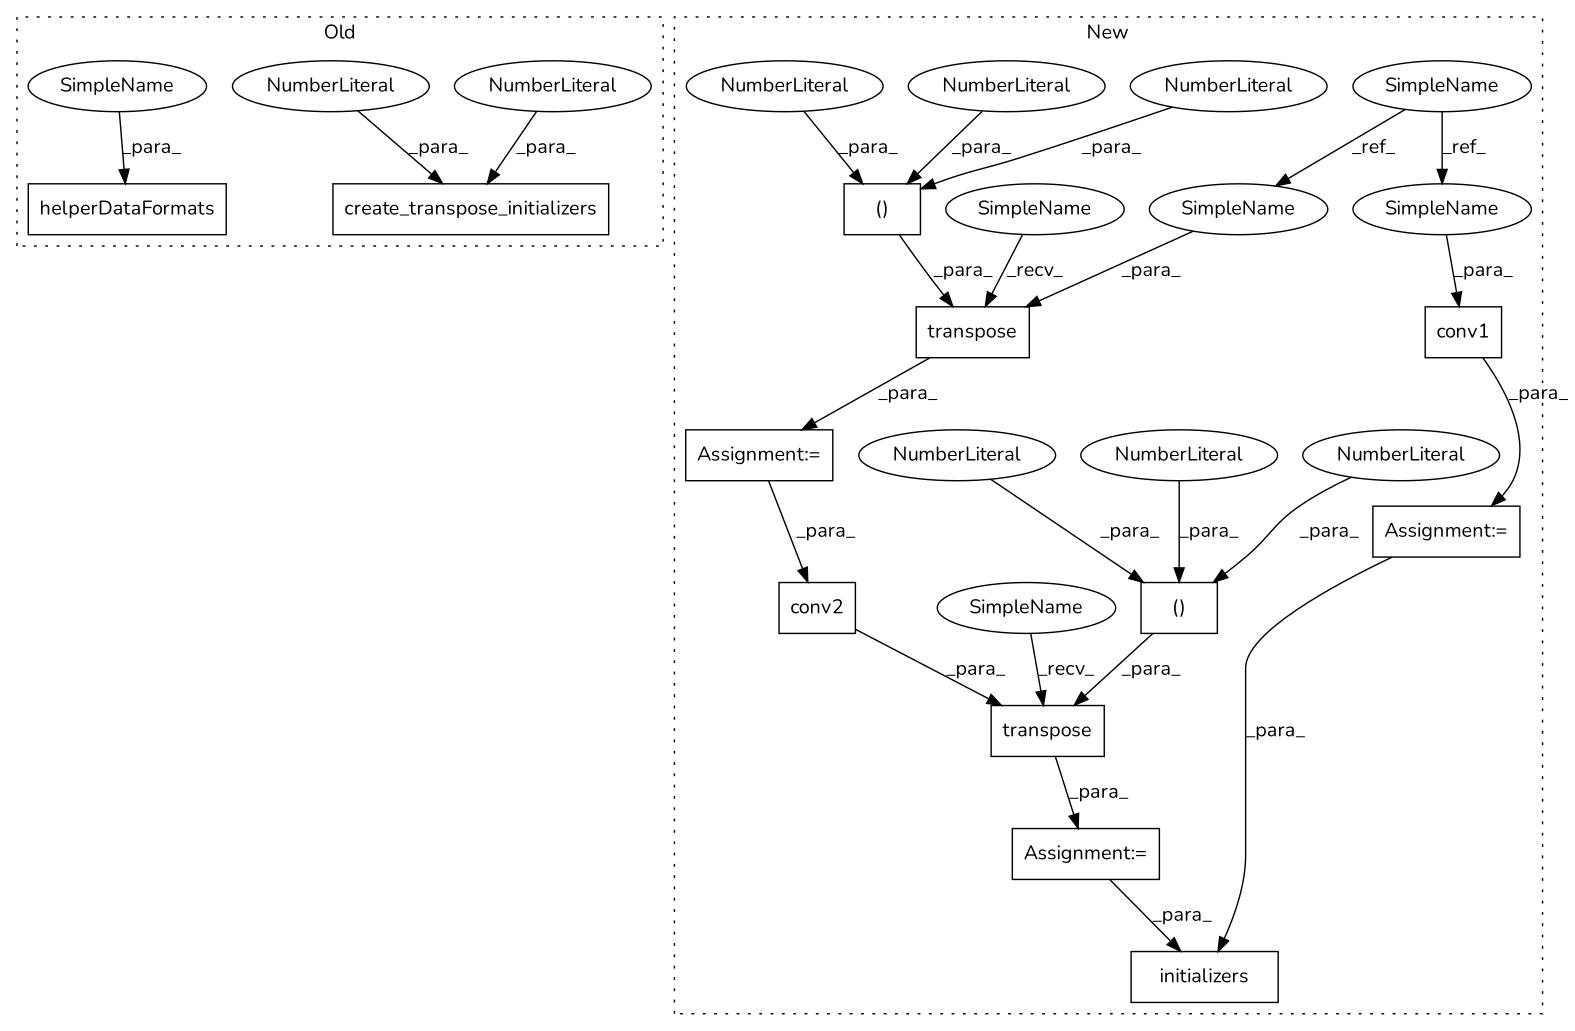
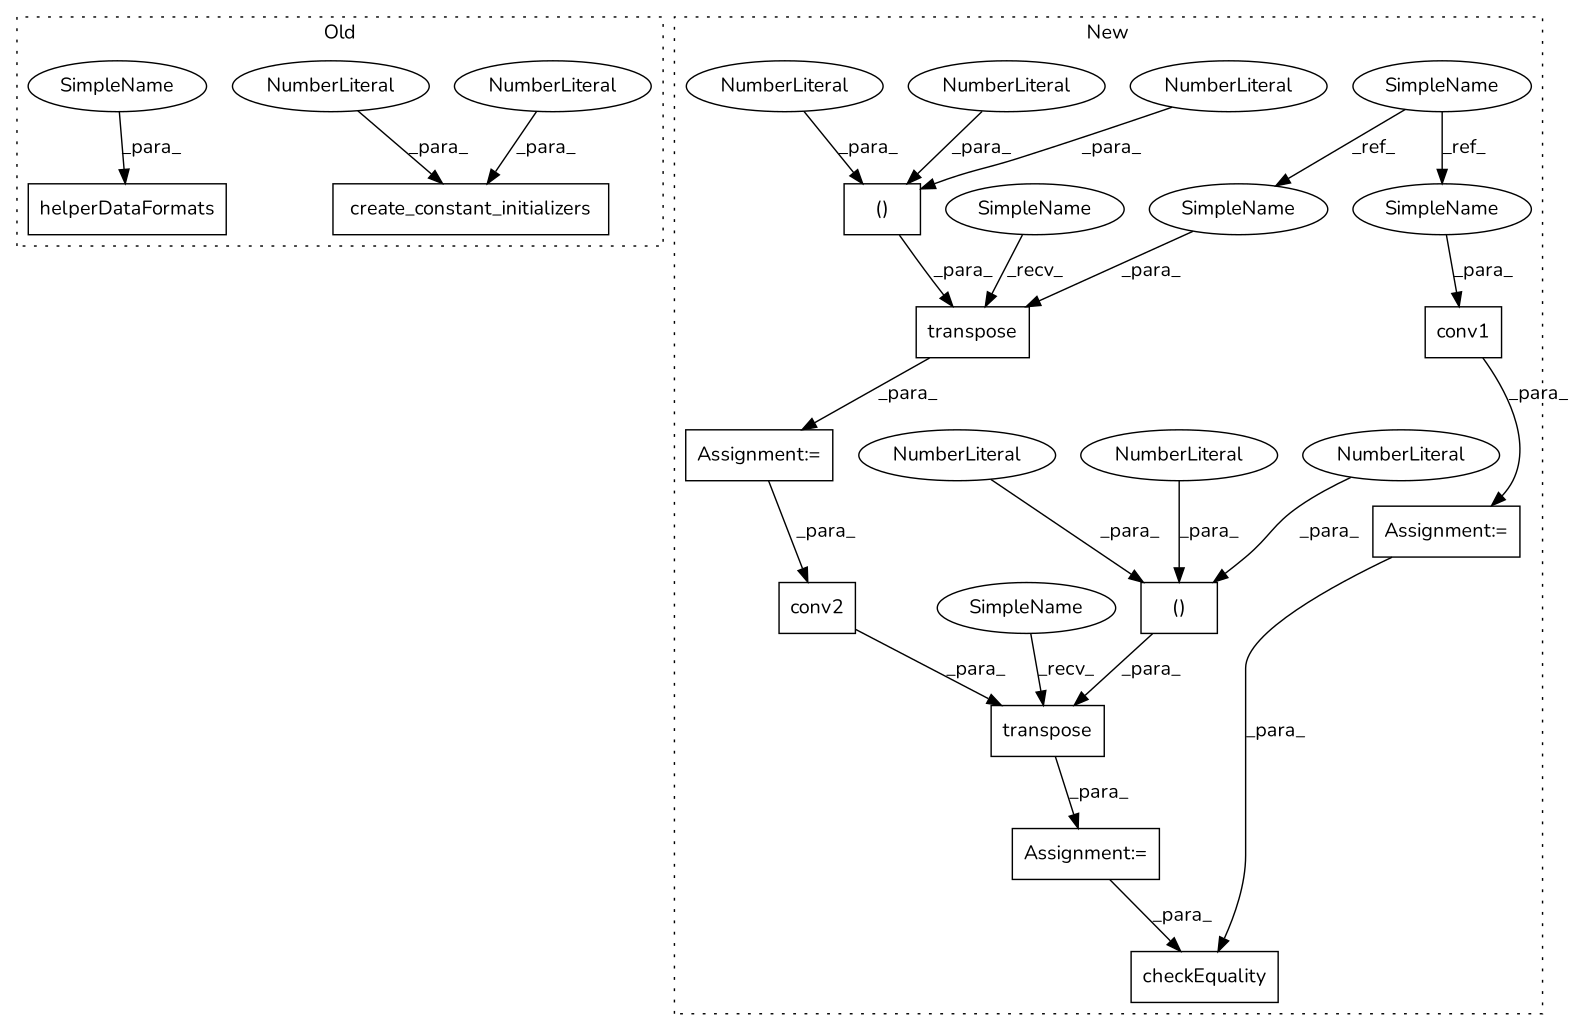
node "create_transpose_initializers": label "create_transpose_initializers" -> "create_constant_initializers"
node "initializers": label "initializers" -> "checkEquality"
